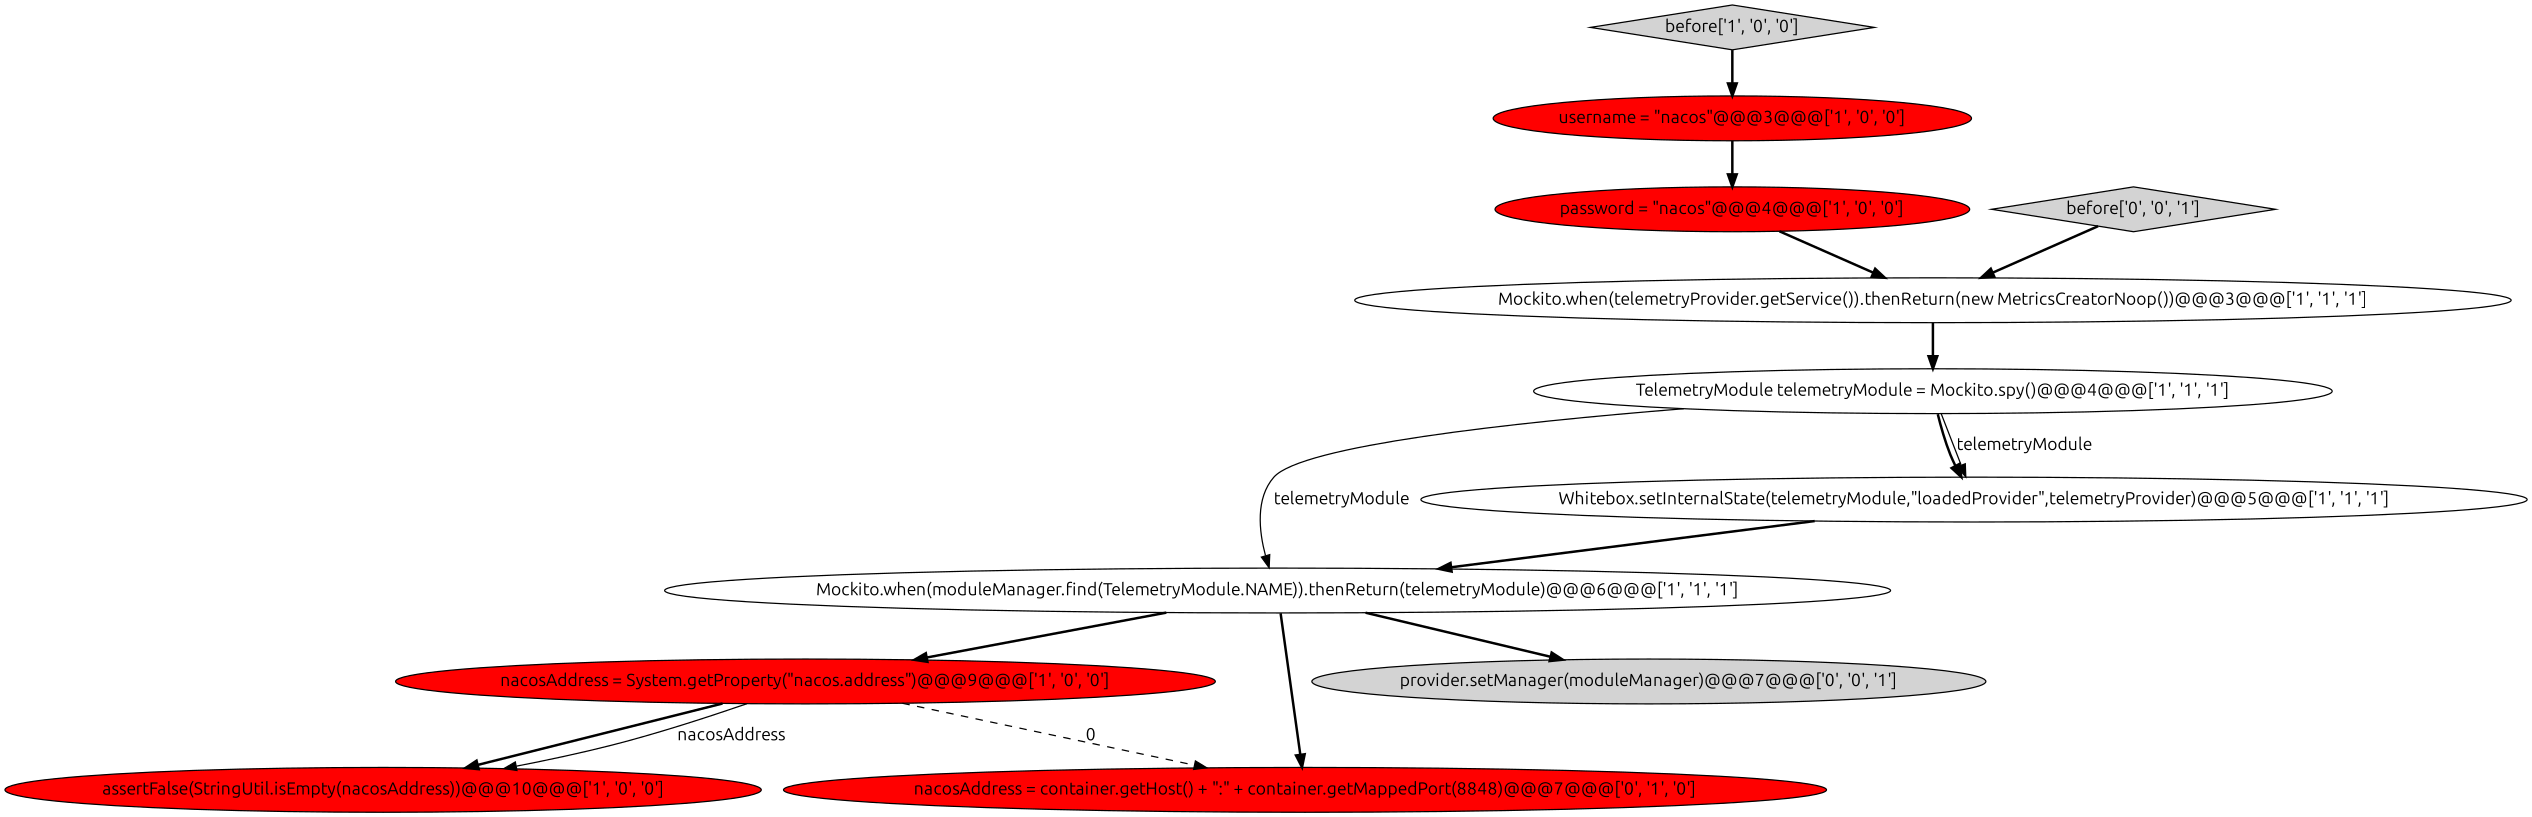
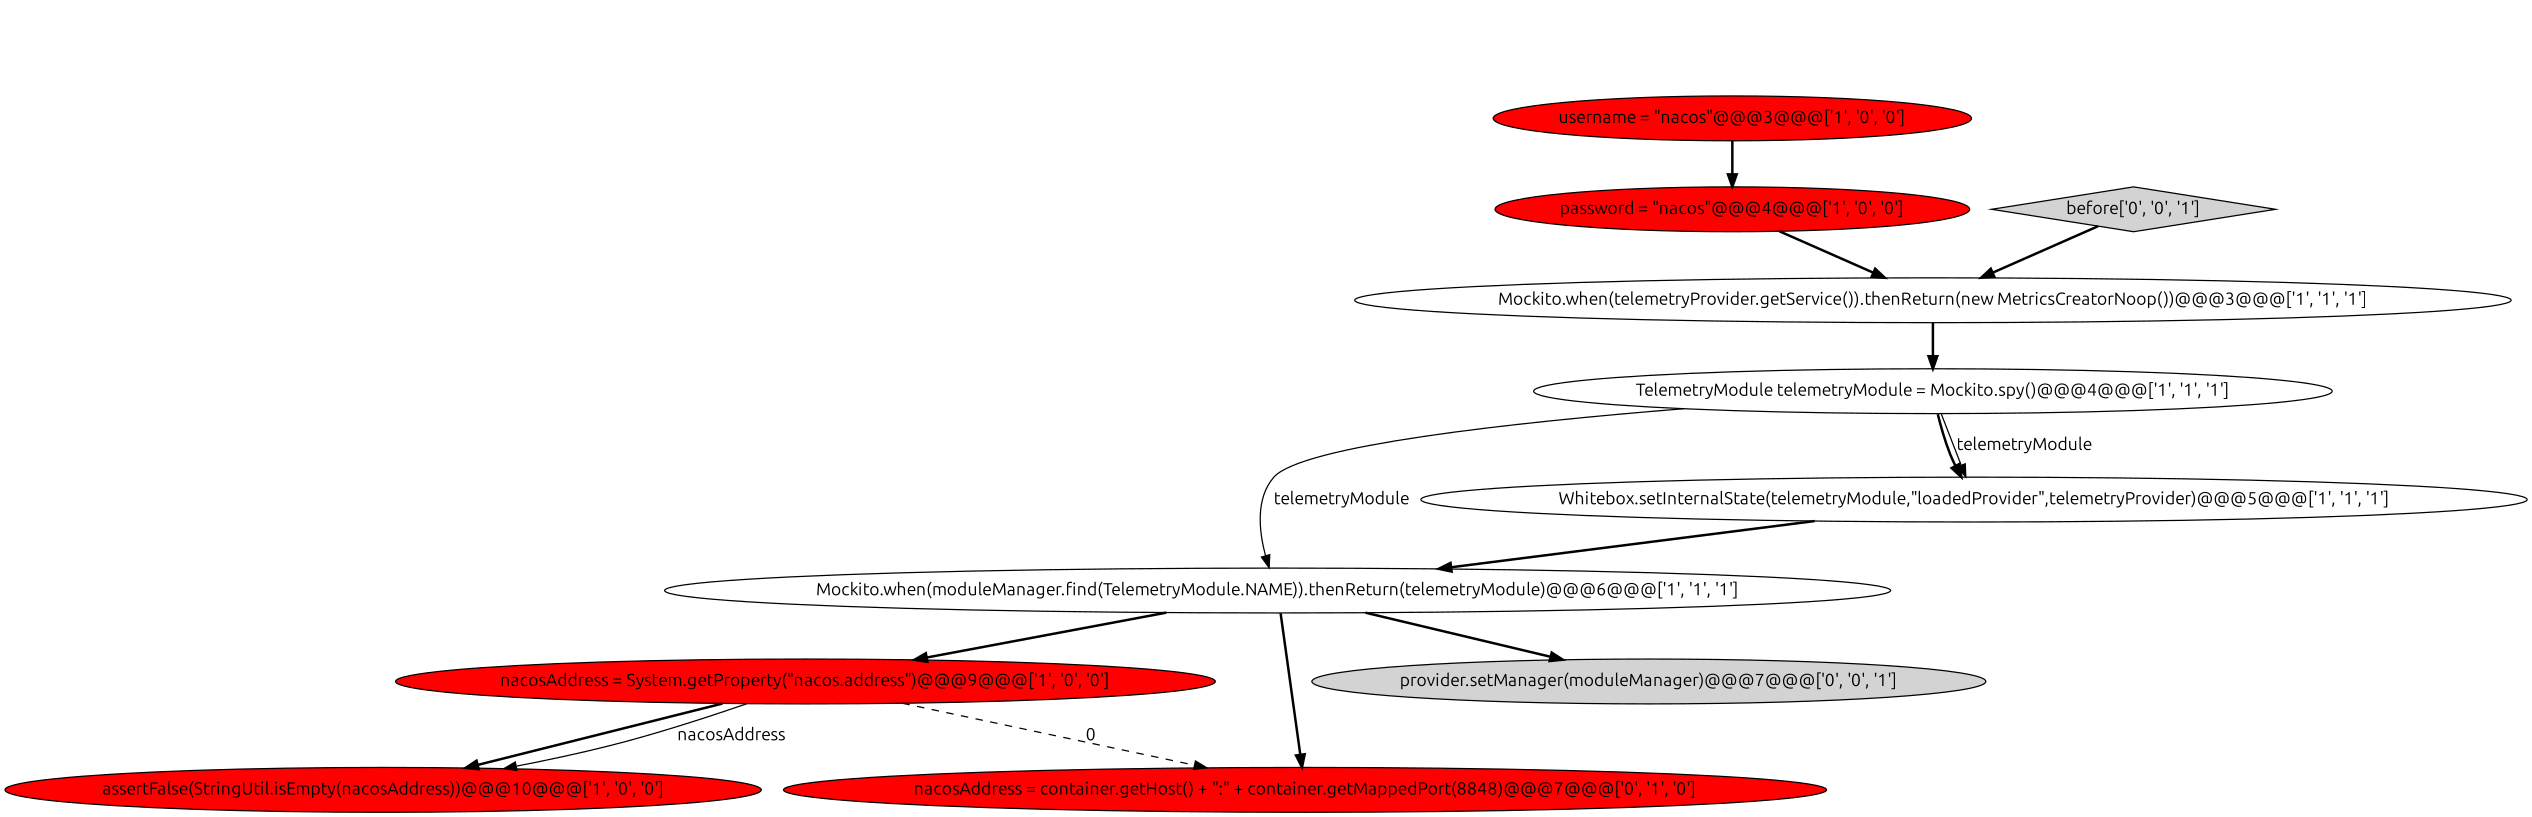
node "before['1', '0', '0']": removed
